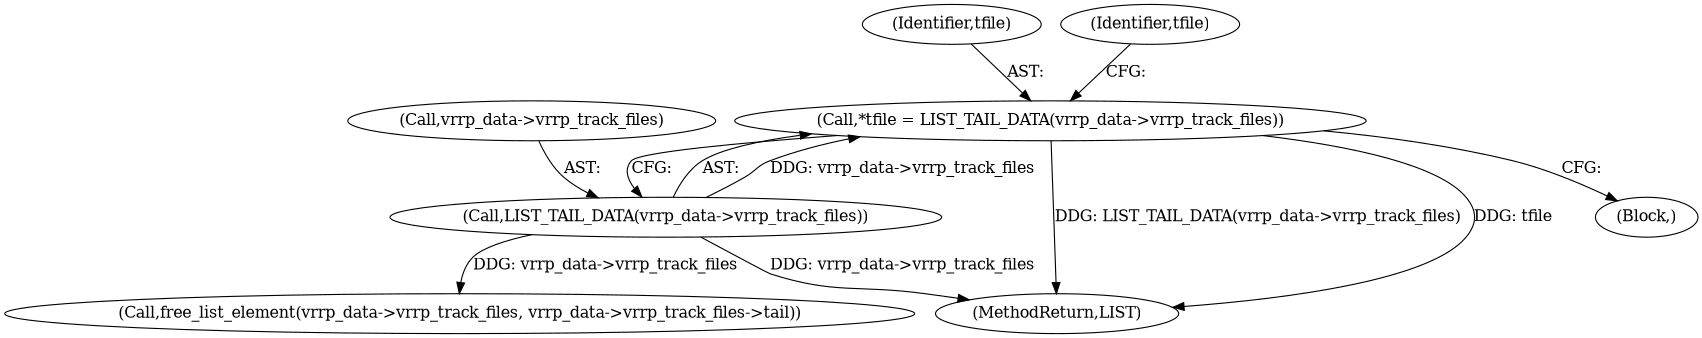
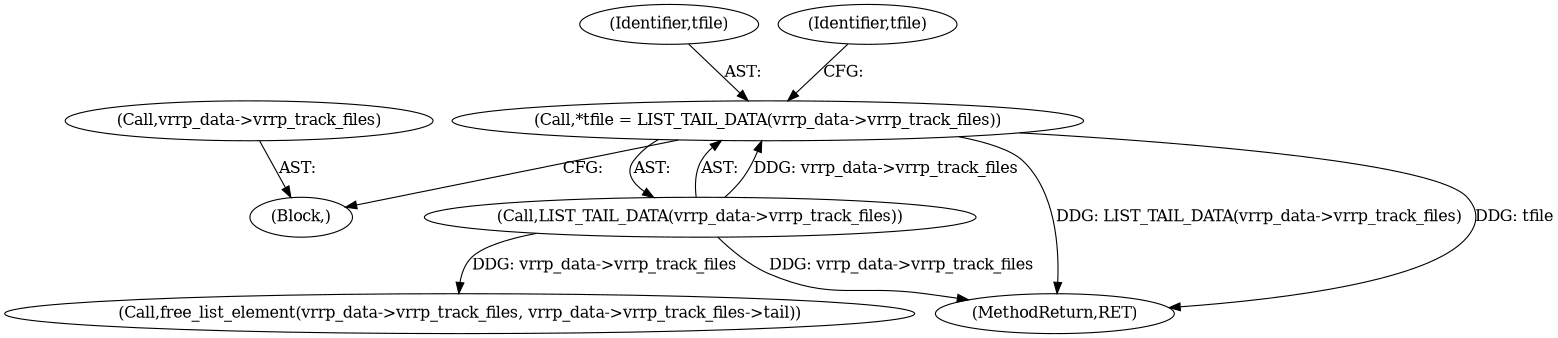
edge "(Call,*tfile = LIST_TAIL_DATA(vrrp_data->vrrp_track_files))" -> "(Call,LIST_TAIL_DATA(vrrp_data->vrrp_track_files))": label "CFG: " -> "AST: "
edge "(Call,vrrp_data->vrrp_track_files)" -> "(Call,LIST_TAIL_DATA(vrrp_data->vrrp_track_files))": now "(Call,vrrp_data->vrrp_track_files)" -> "(Block,)"
node "(MethodReturn,LIST)": label "(MethodReturn,LIST)" -> "(MethodReturn,RET)"
